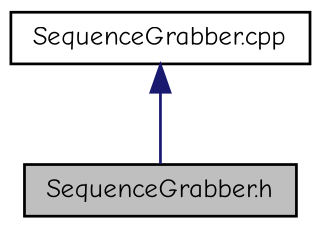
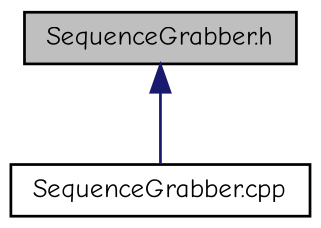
edge "SequenceGrabber.h" -> "SequenceGrabber.cpp": reversed
